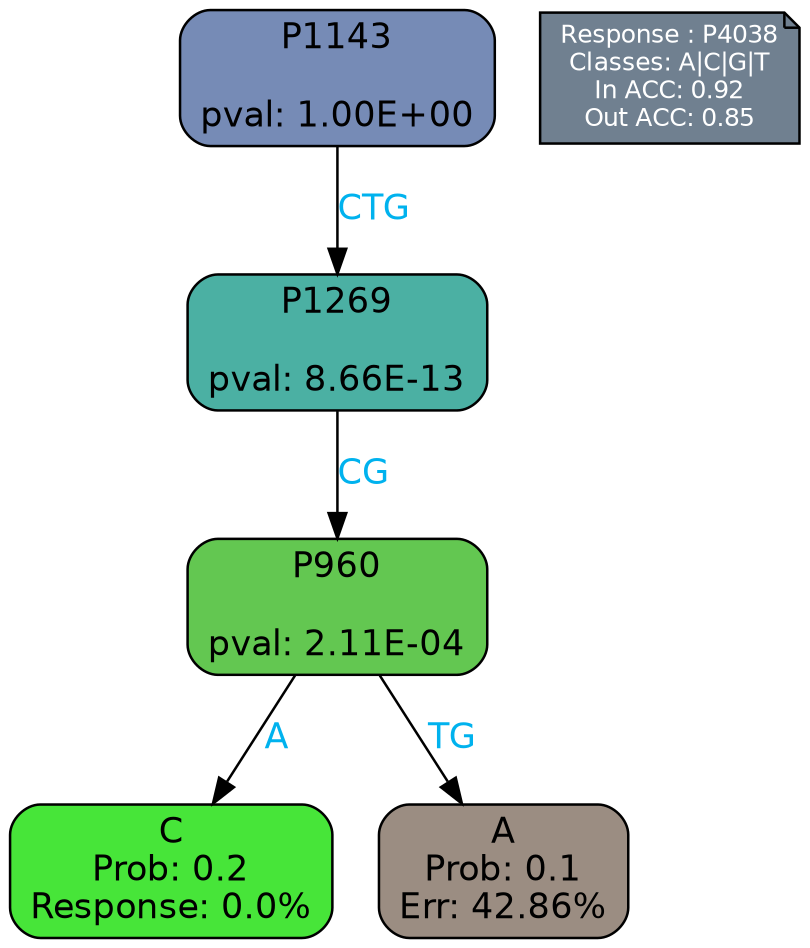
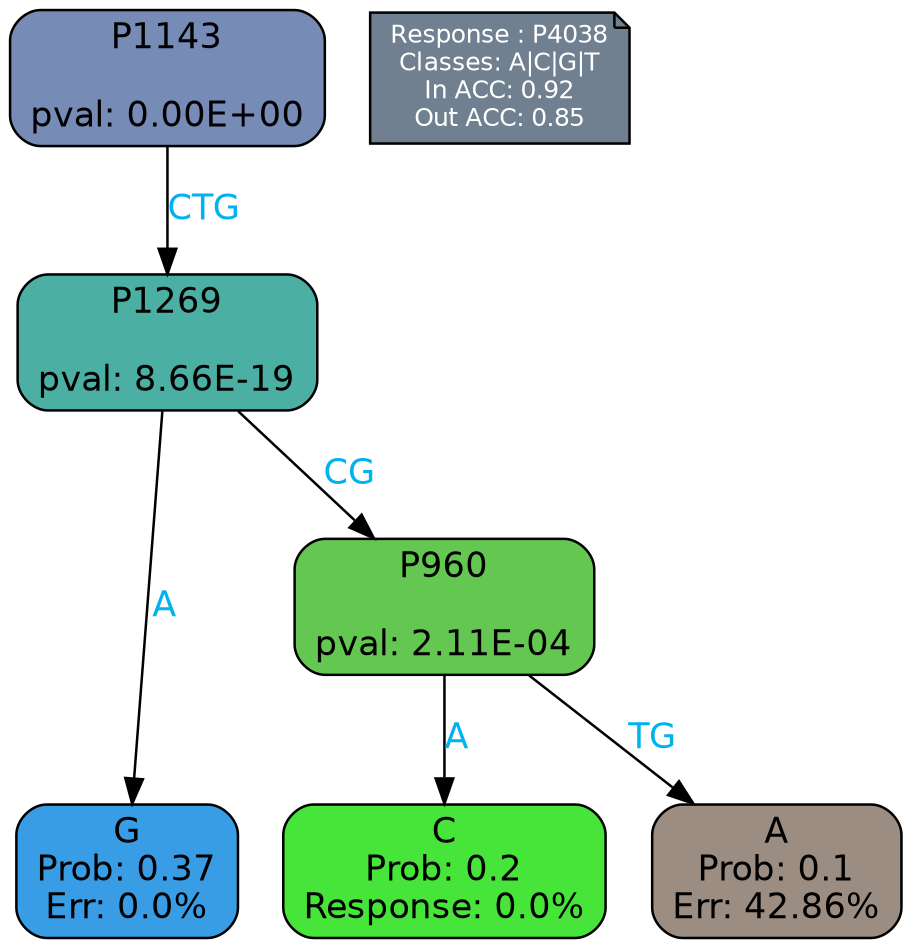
node "P1143 pval: 1.00E+00": label "P1143 pval: 1.00E+00" -> "P1143 pval: 0.00E+00"
node "P1269 pval: 8.66E-13": label "P1269 pval: 8.66E-13" -> "P1269 pval: 8.66E-19"
node "G Prob: 0.37 Err: 0.0%": added
